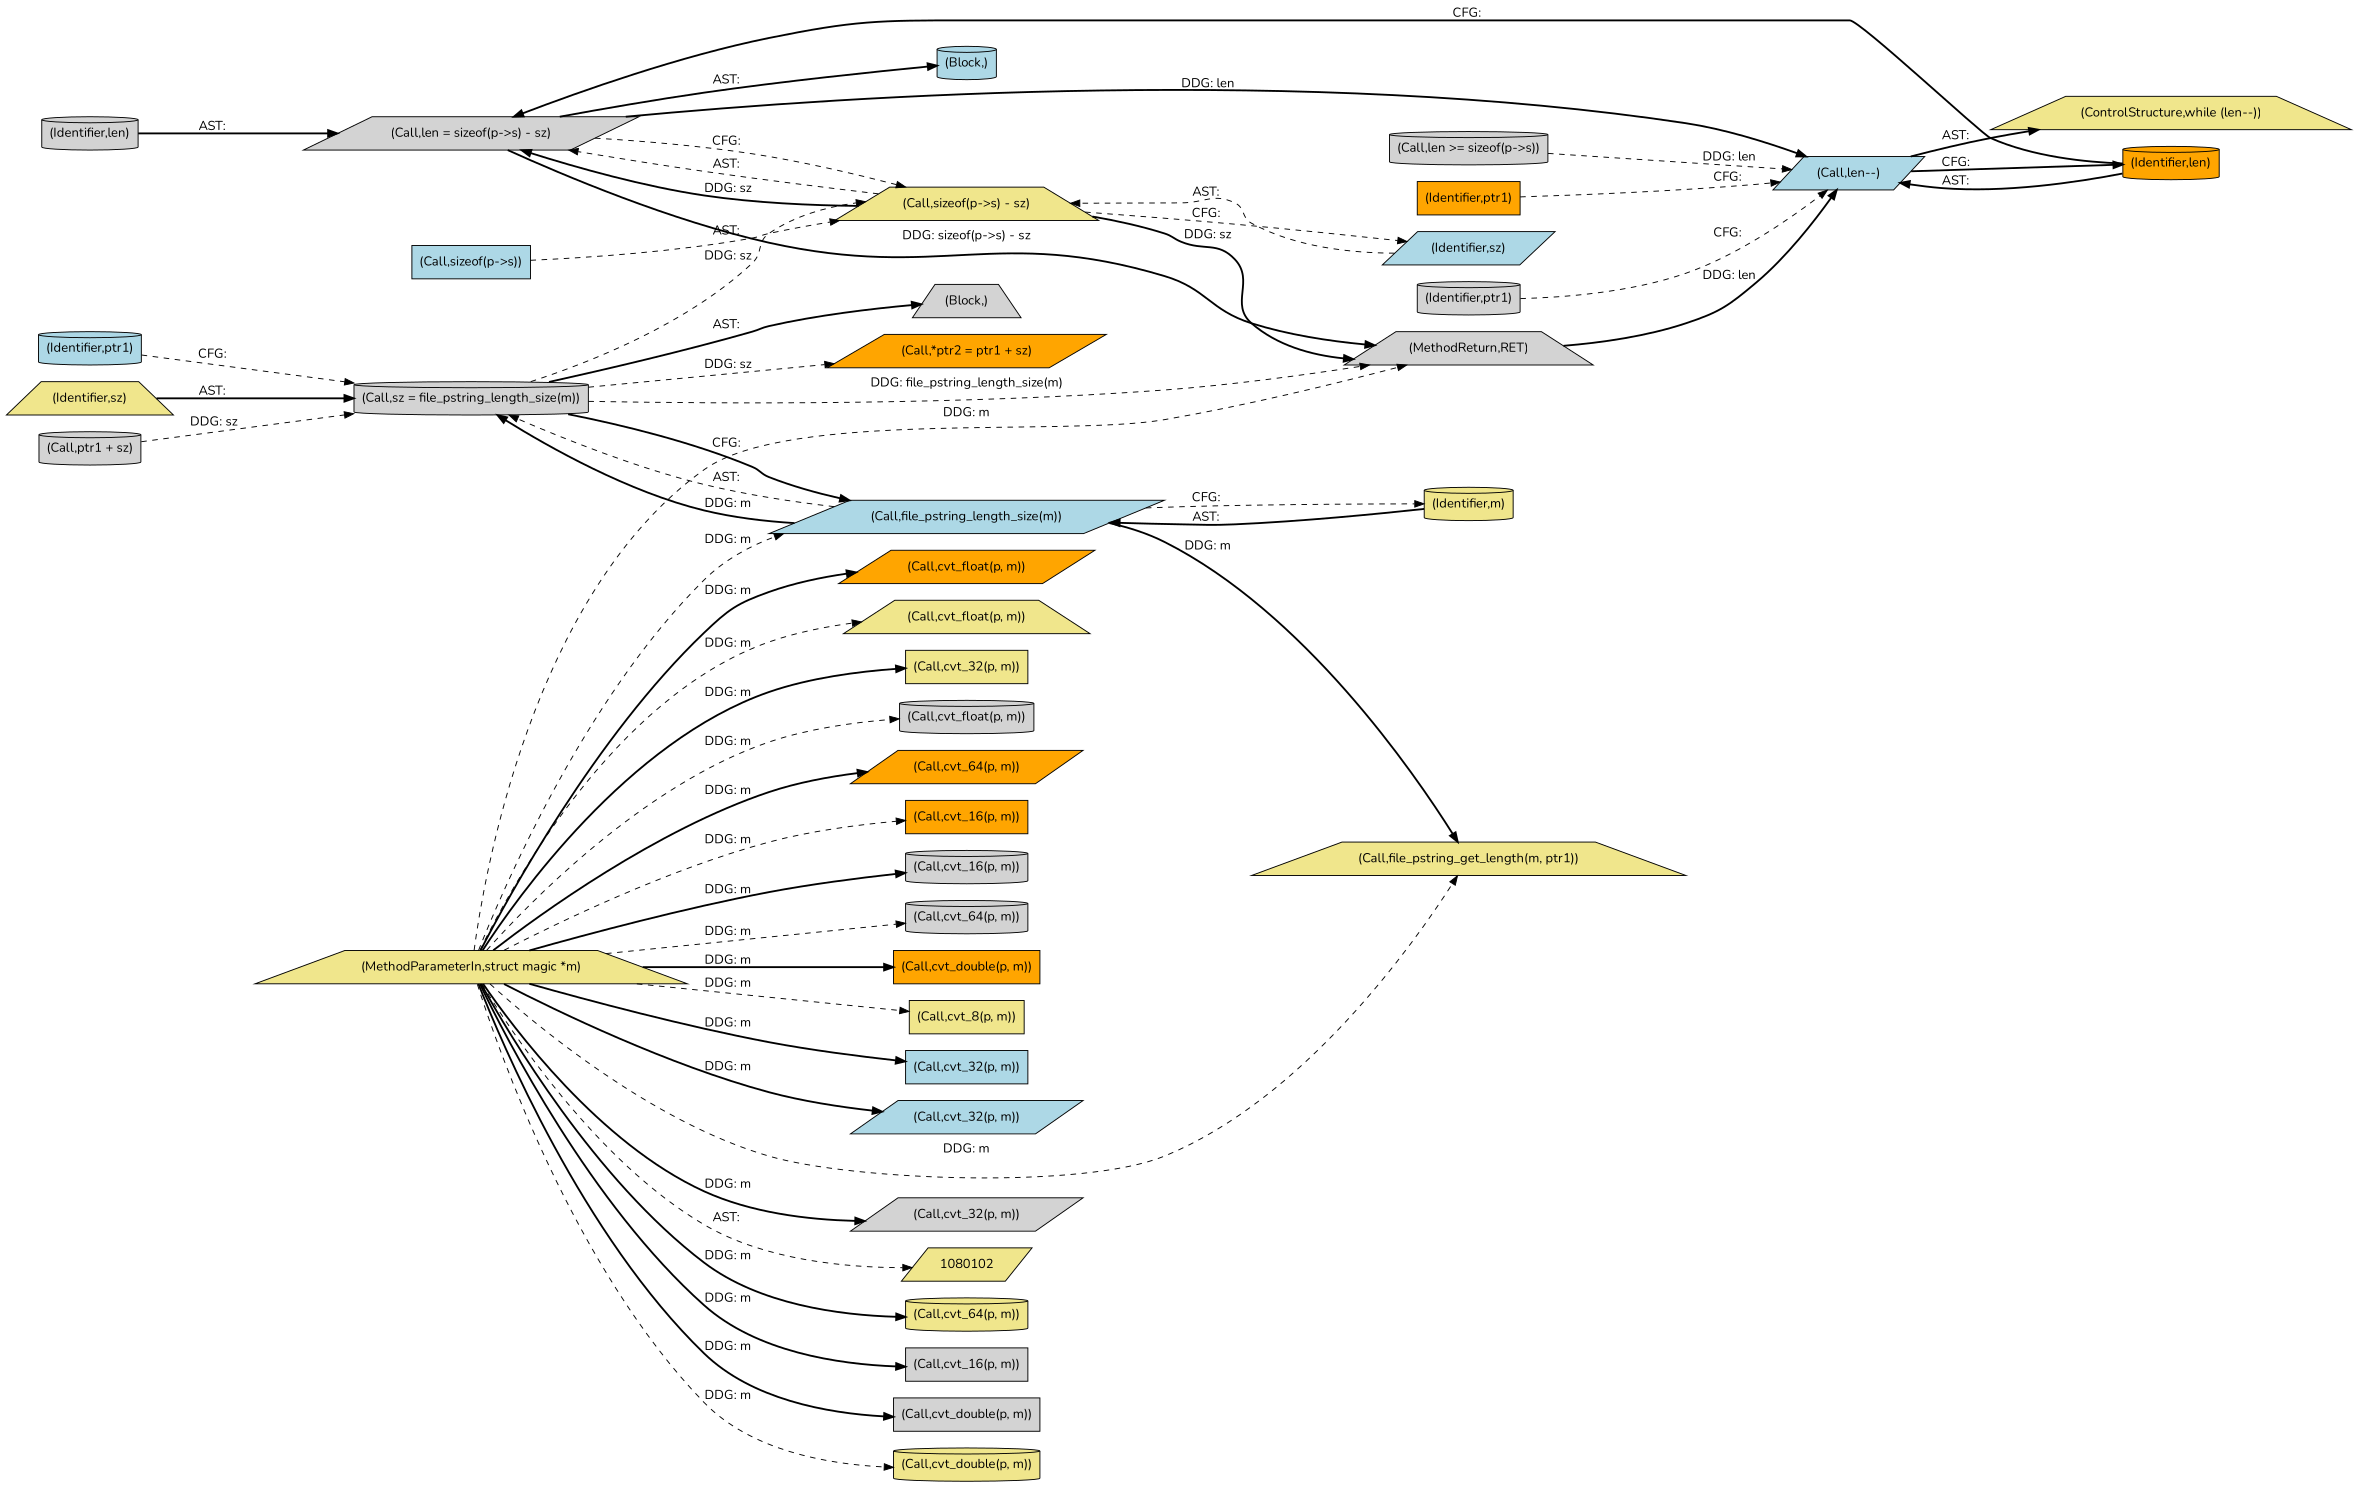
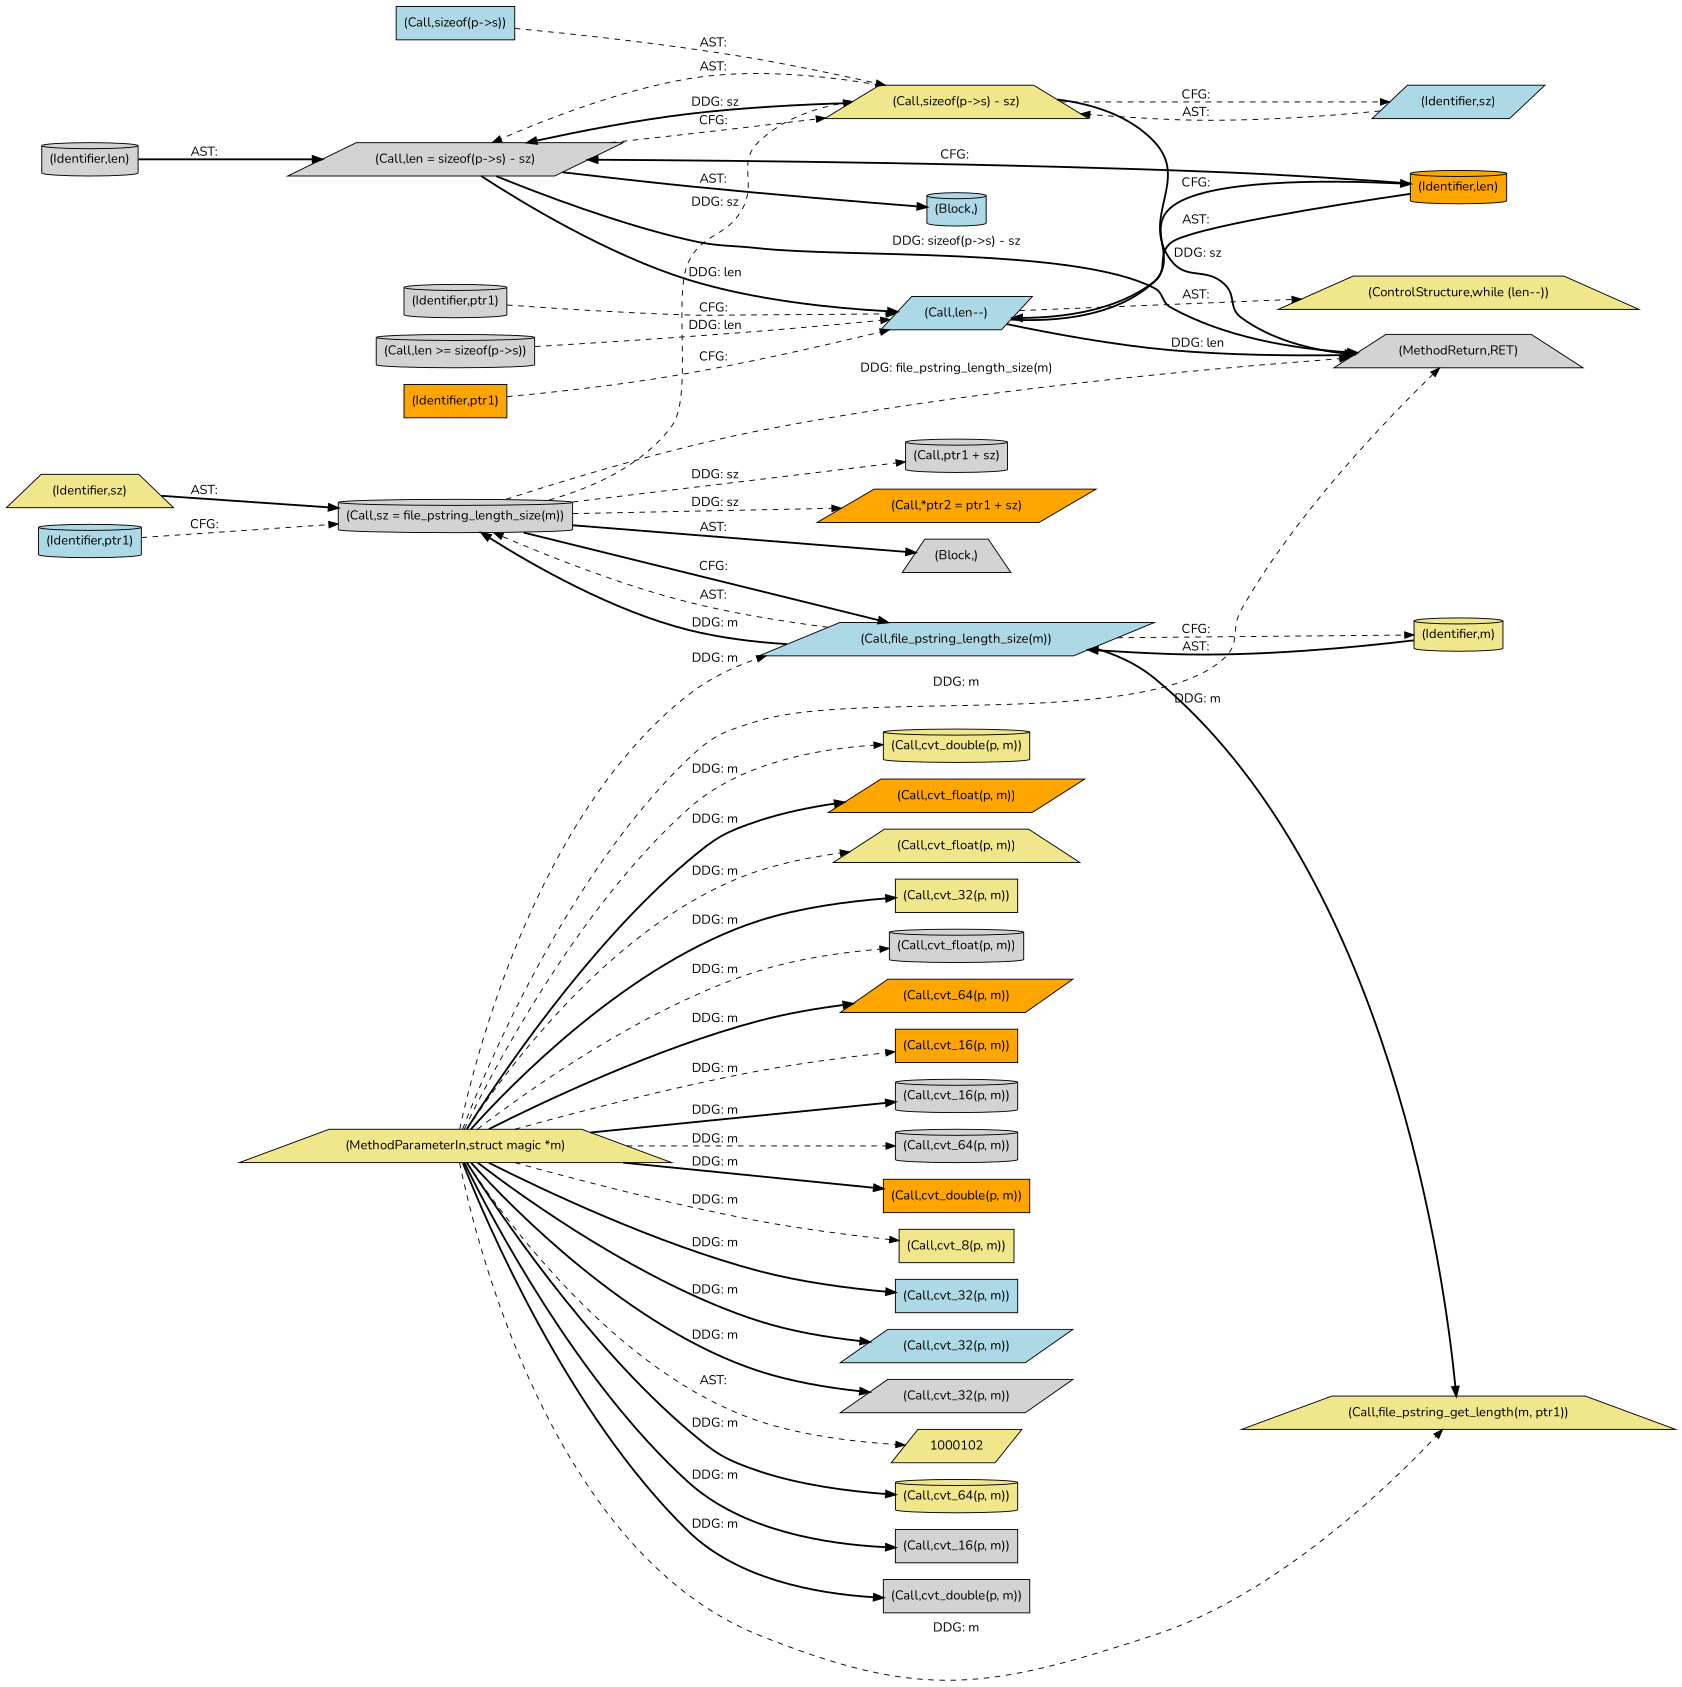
edge "(Call,len--)" -> "(ControlStructure,while (len--))": style bold -> dashed
edge "(MethodReturn,RET)" -> "(Call,len--)": reversed
edge "(Call,ptr1 + sz)" -> "(Call,sz = file_pstring_length_size(m))": reversed
node "1080102": label "1080102" -> "1000102"
